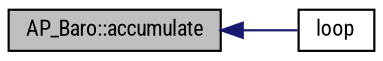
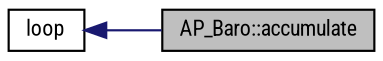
edge "loop" -> "AP_Baro::accumulate": reversed
